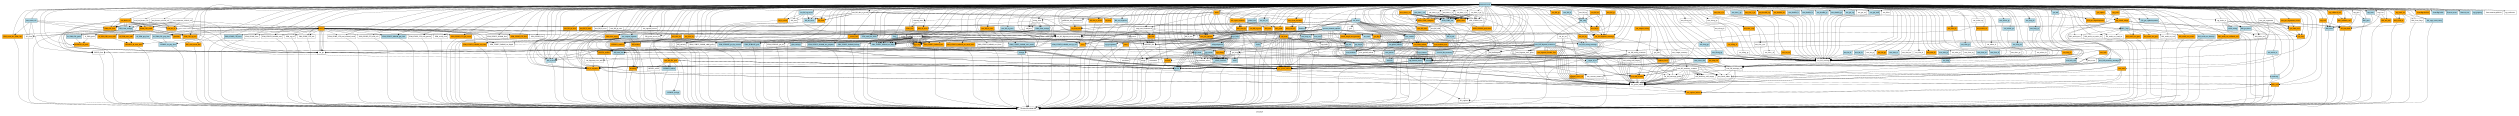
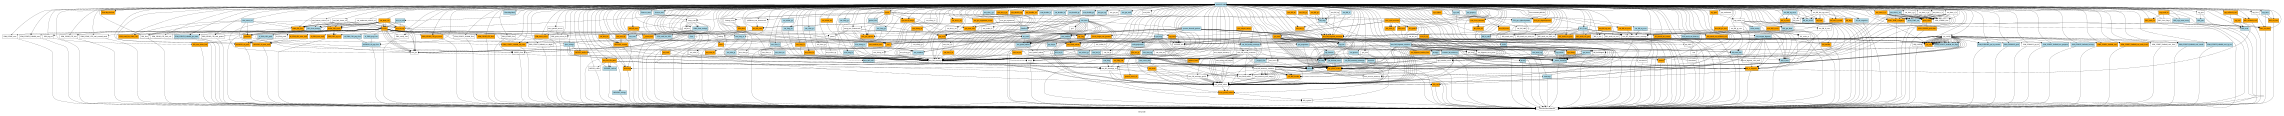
node "X509_STORE_CTX_new": removed
node "X509_VERIFY_PARAM_add0_policy": removed
